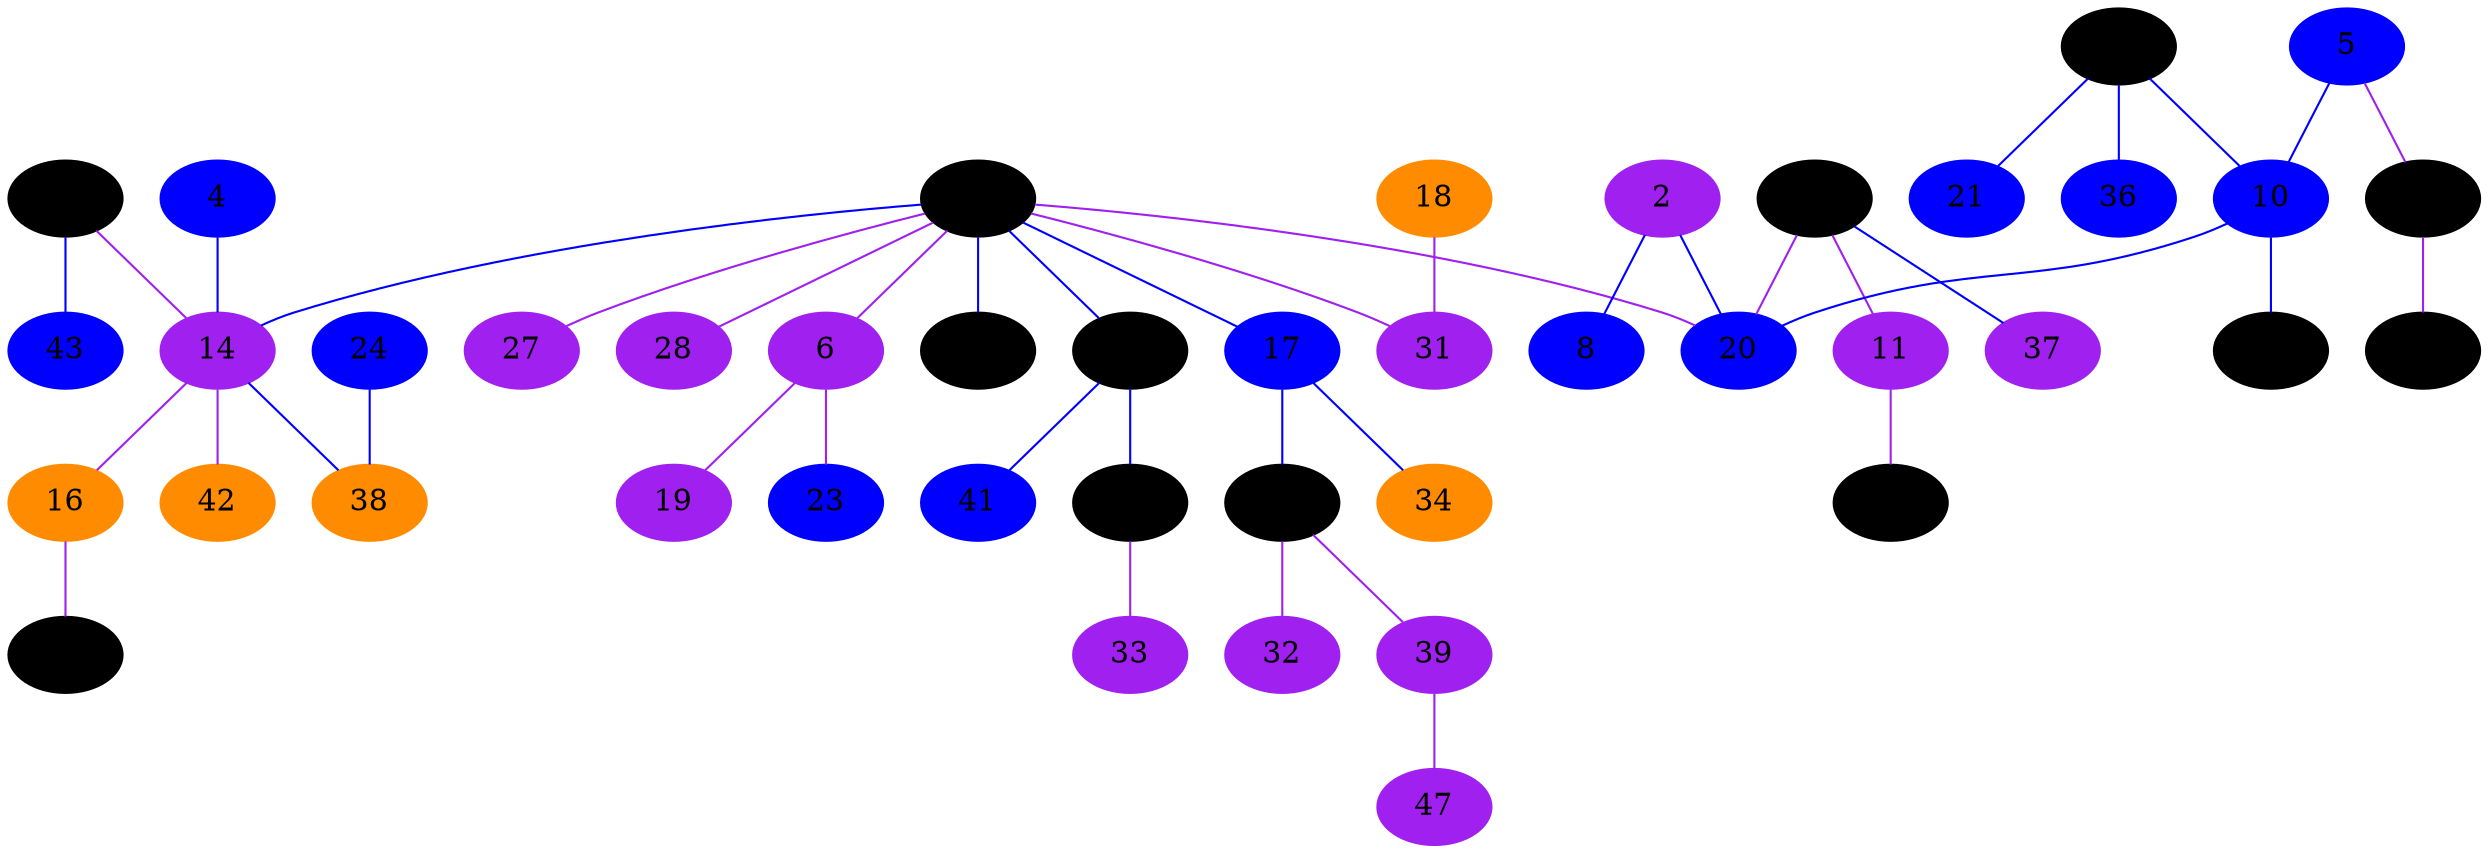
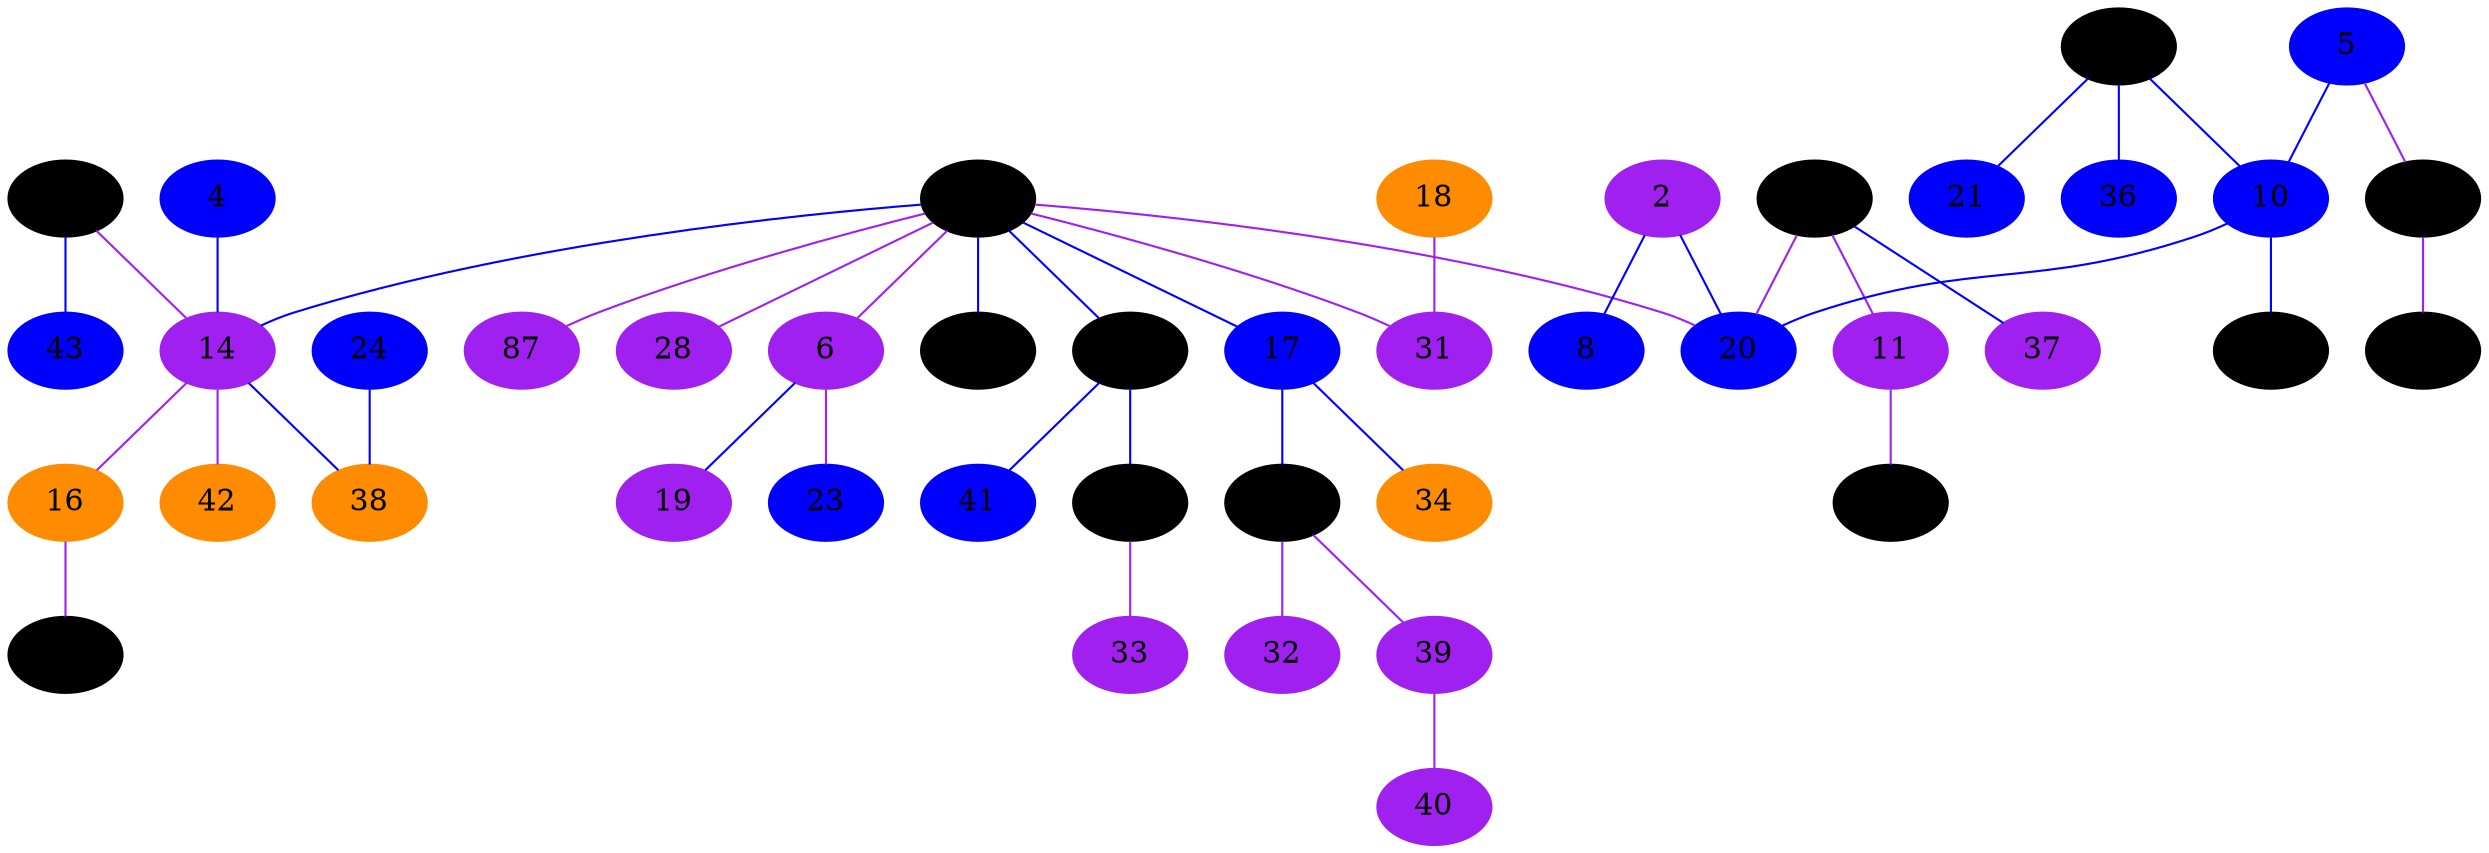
node "27": label "27" -> "87"
edge "6" -- "19": color purple -> blue
node "47": label "47" -> "40"
